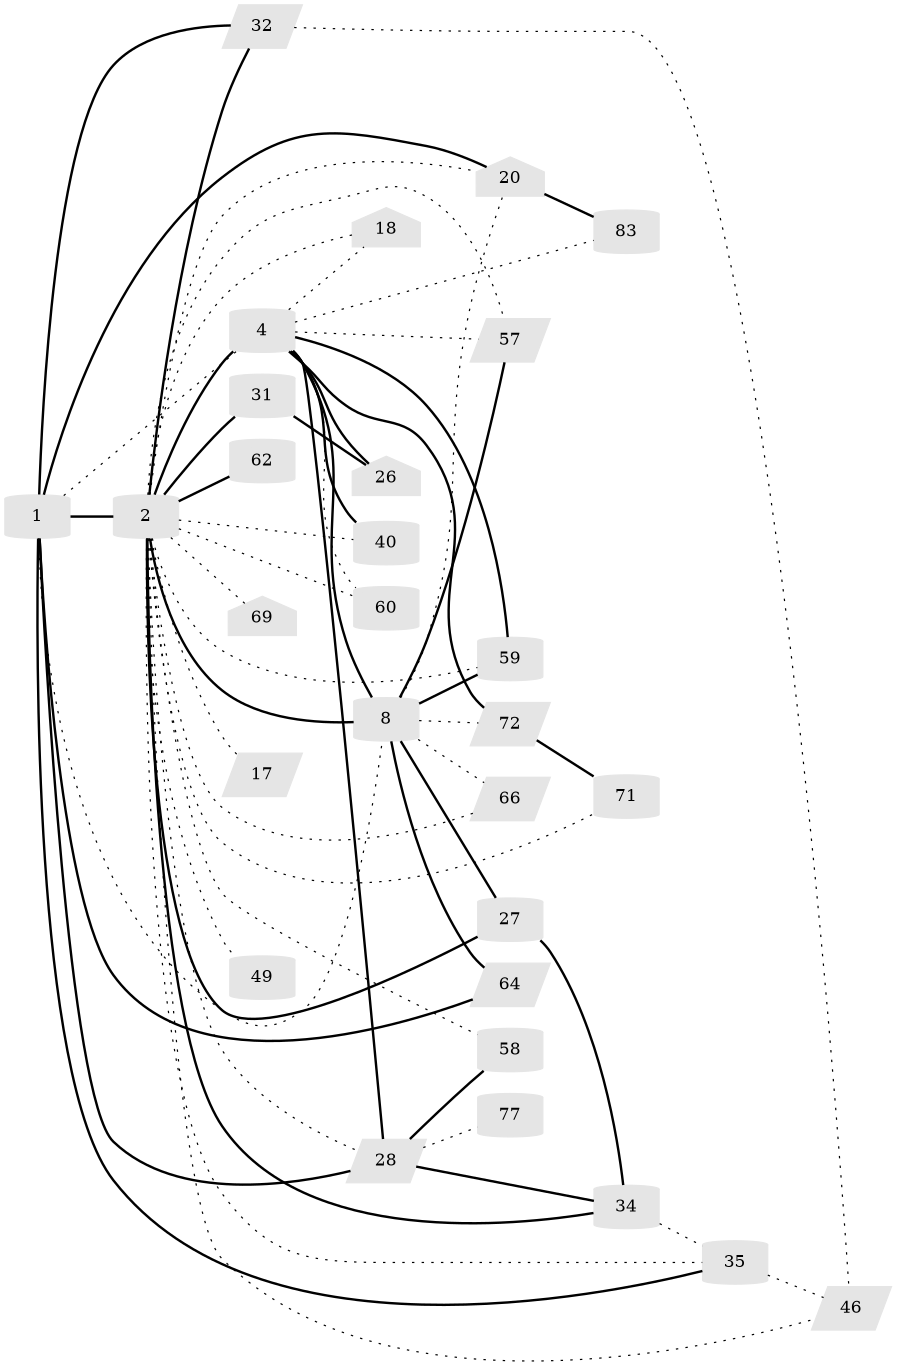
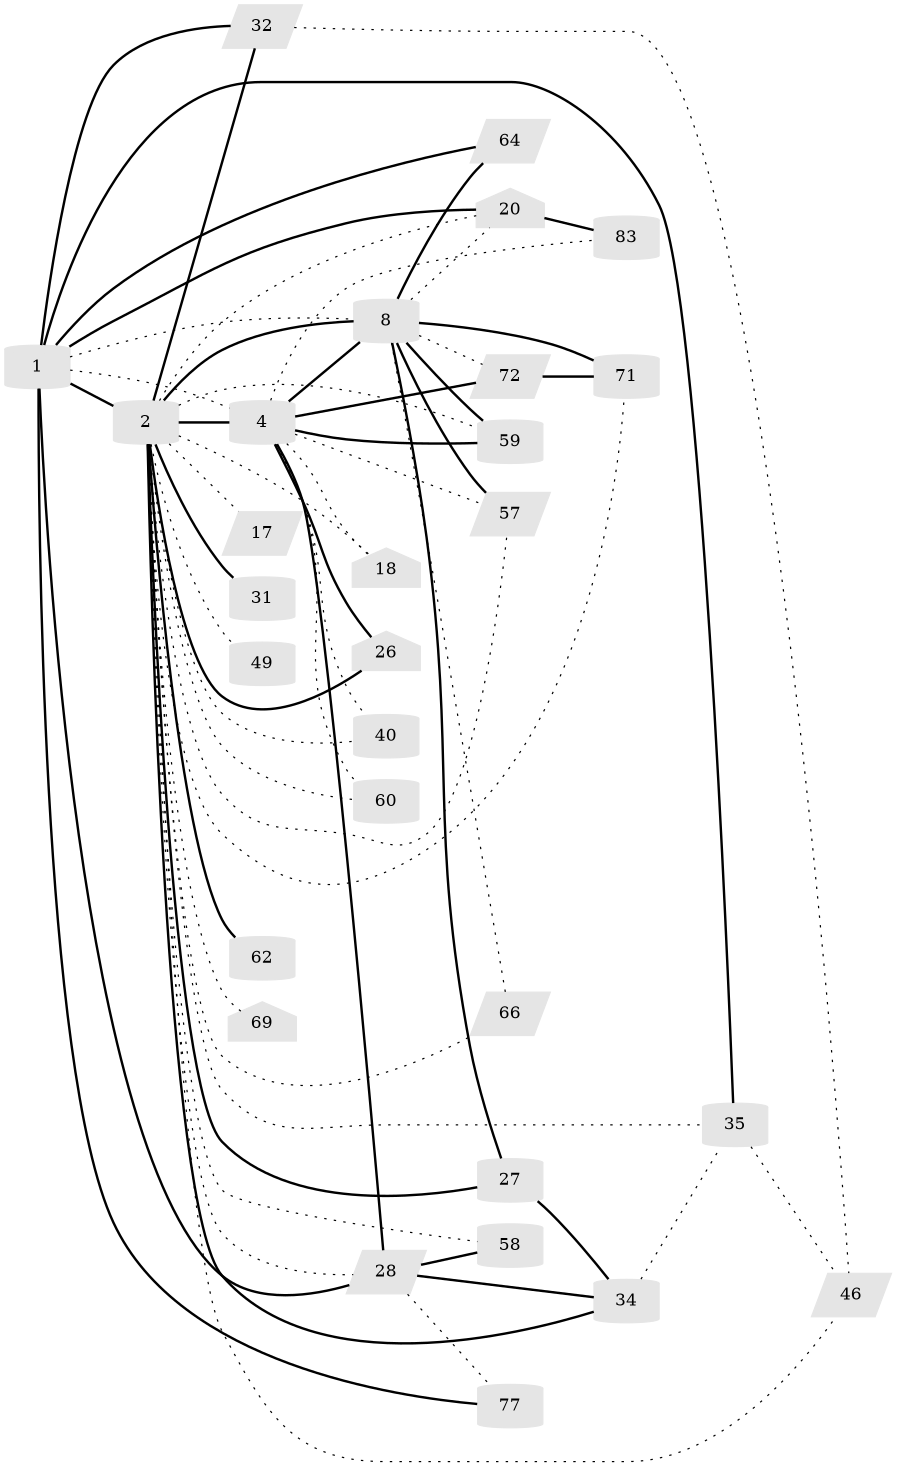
edge "8" -- "71": added
edge "4" -- "40": style bold -> dotted
edge "31" -- "26": now "2" -- "26"
edge "1" -- "77": added
